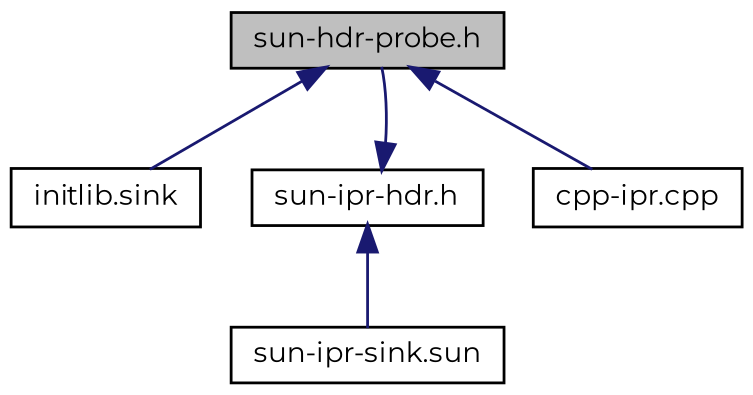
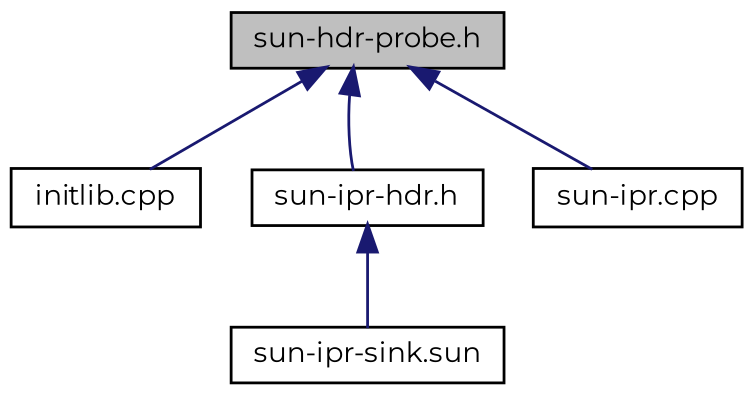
edge "sun-hdr-probe.h" -> "sun-ipr-hdr.h": reversed
node "initlib.sink": label "initlib.sink" -> "initlib.cpp"
node "cpp-ipr.cpp": label "cpp-ipr.cpp" -> "sun-ipr.cpp"
